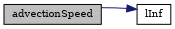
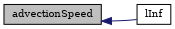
edge "advectionSpeed" -> "lInf": reversed
